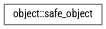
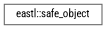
node "object::safe_object": label "object::safe_object" -> "eastl::safe_object"
